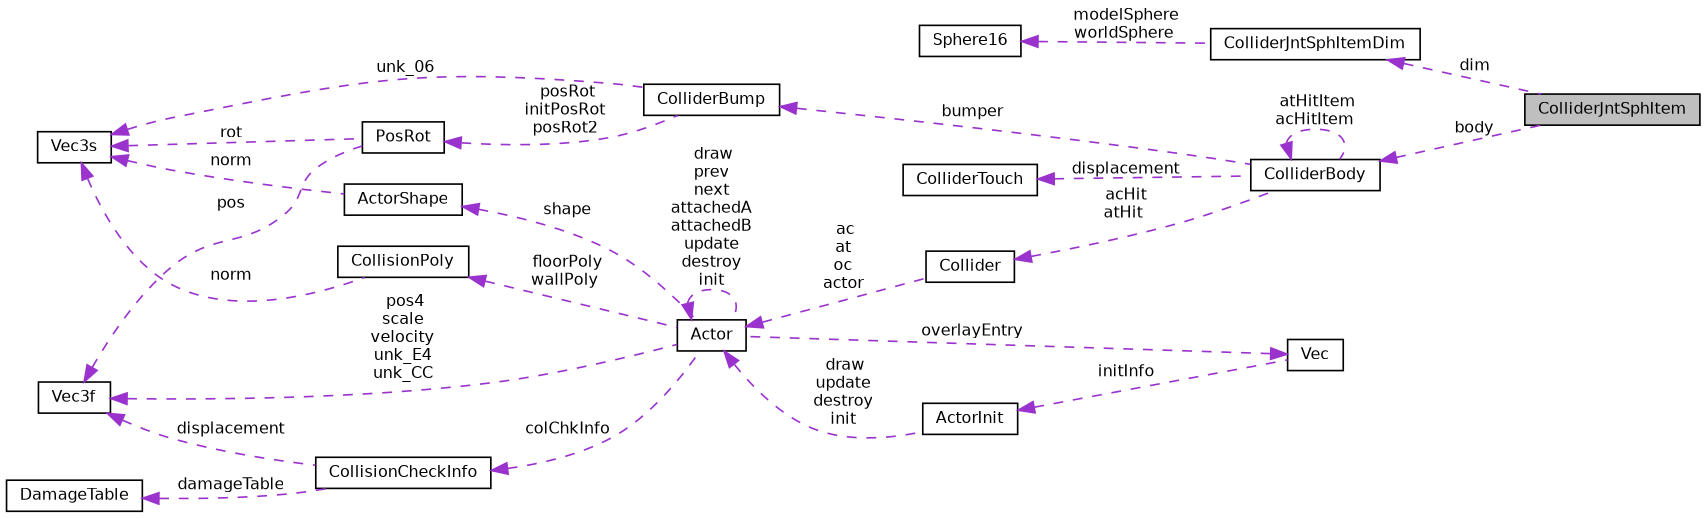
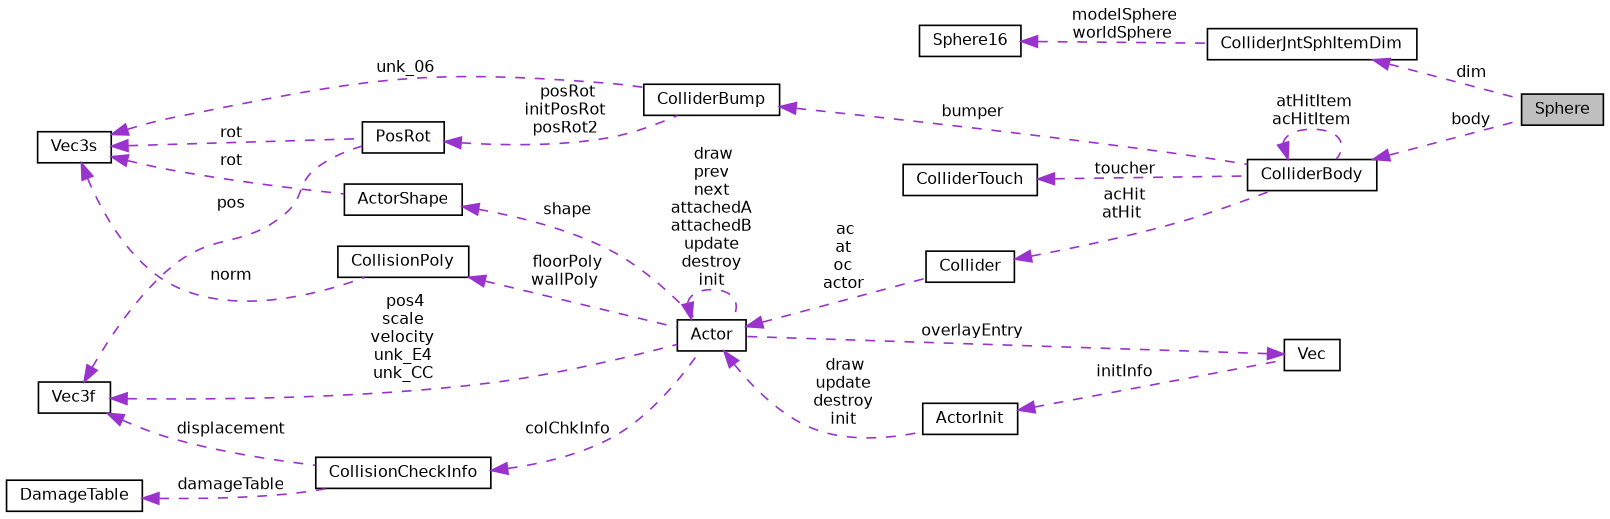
node "ColliderJntSphItem": label "ColliderJntSphItem" -> "Sphere"
edge "ActorShape" -> "Vec3s": label " norm" -> " rot"
edge "ColliderBody" -> "ColliderTouch": label " displacement" -> " toucher"
